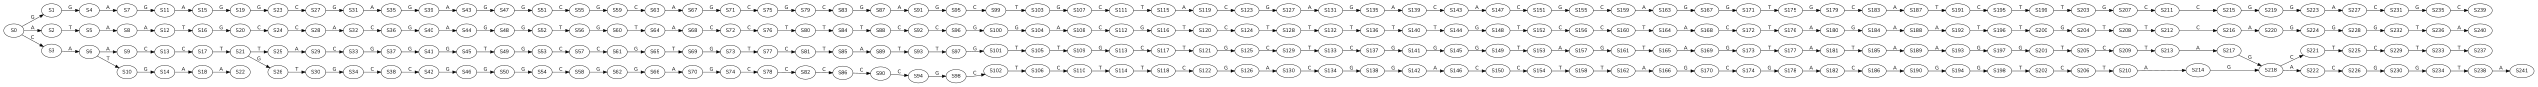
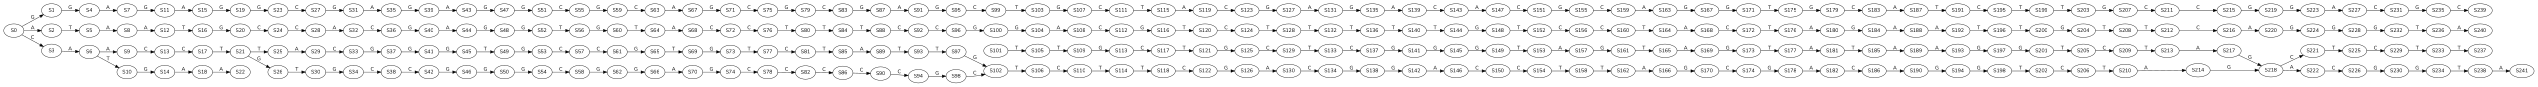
edge "S97" -> "S101": now "S97" -> "S102"
